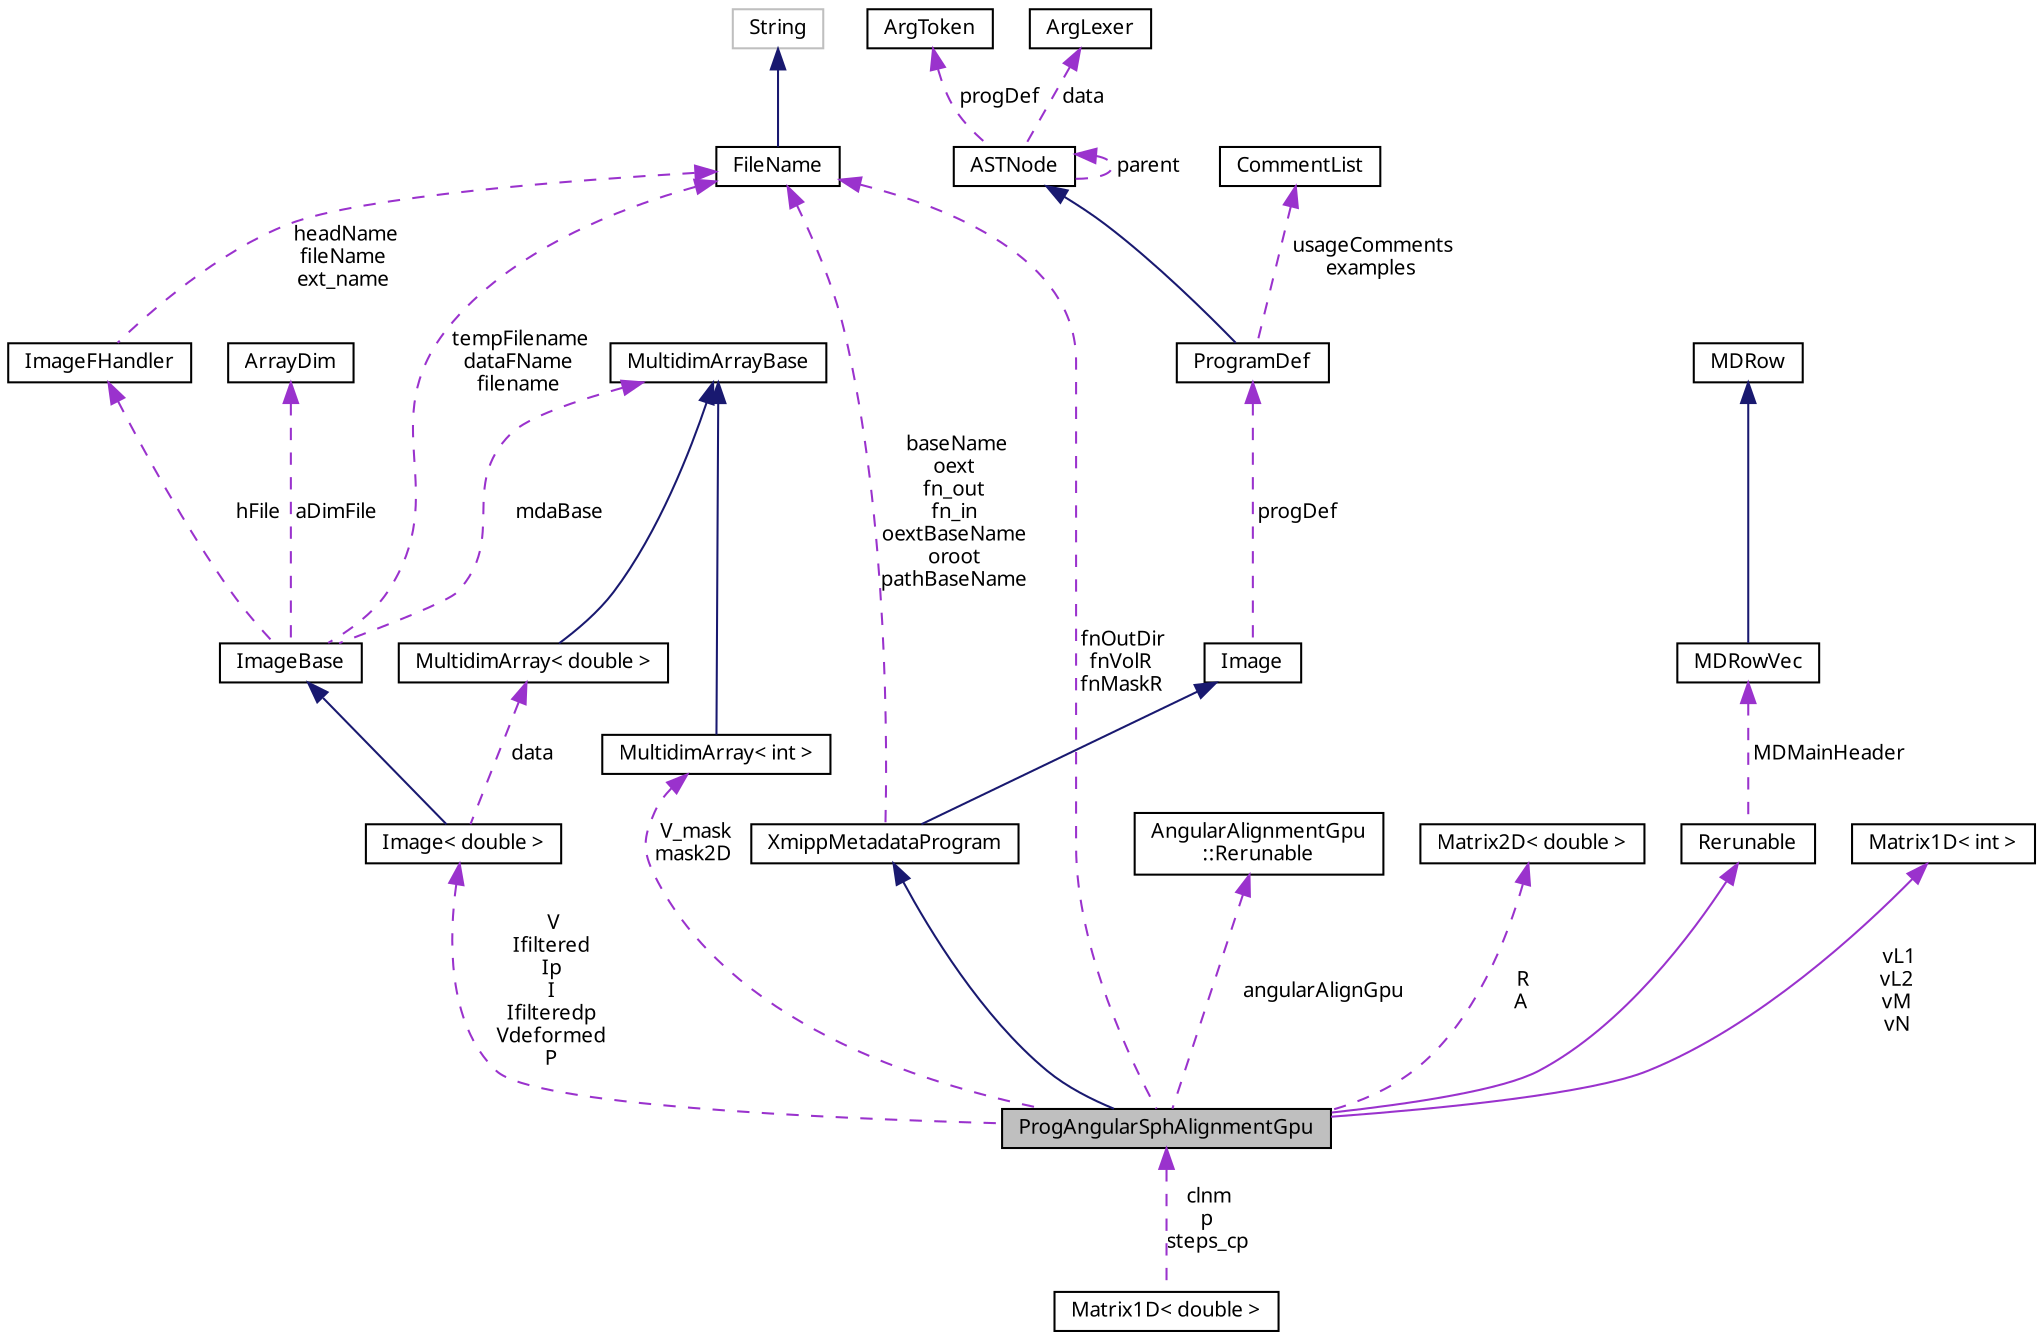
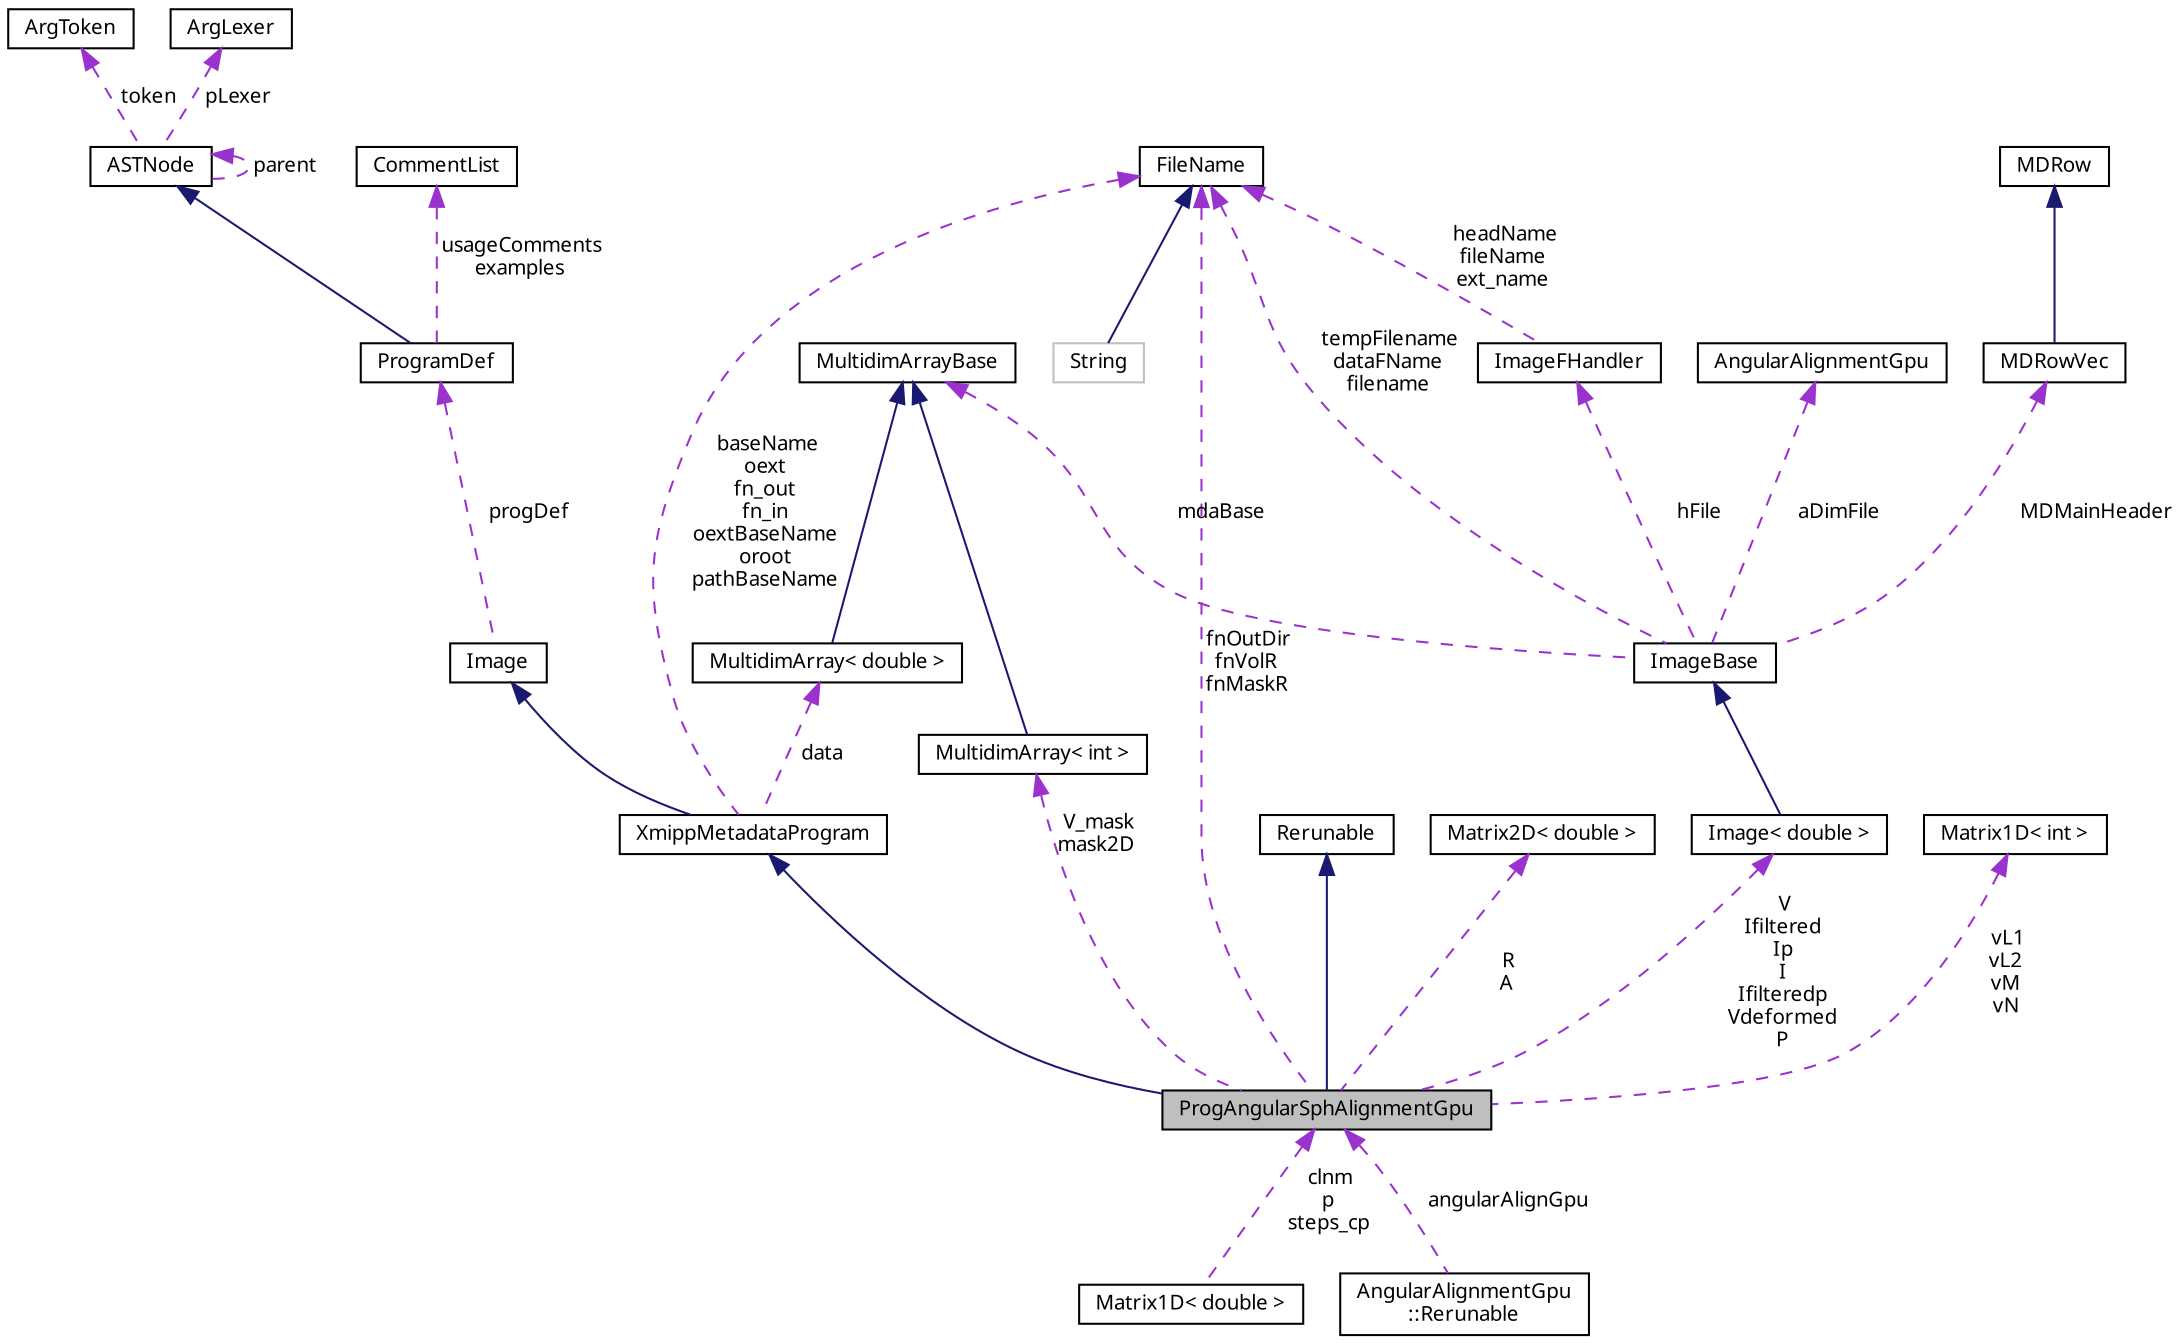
edge "ASTNode" -> "ArgToken": label " progDef" -> " token"
edge "ASTNode" -> "ArgLexer": label " data" -> " pLexer"
edge "FileName" -> "String": reversed
node "ArrayDim": label "ArrayDim" -> "AngularAlignmentGpu"
edge "Image< double >" -> "MultidimArray< double >": now "XmippMetadataProgram" -> "MultidimArray< double >"
edge "Rerunable" -> "MDRowVec": now "ImageBase" -> "MDRowVec"
edge "ProgAngularSphAlignmentGpu" -> "AngularAlignmentGpu ::Rerunable": reversed
edge "ProgAngularSphAlignmentGpu" -> "Rerunable": color darkorchid3 -> midnightblue
edge "ProgAngularSphAlignmentGpu" -> "Matrix1D< int >": style solid -> dashed
